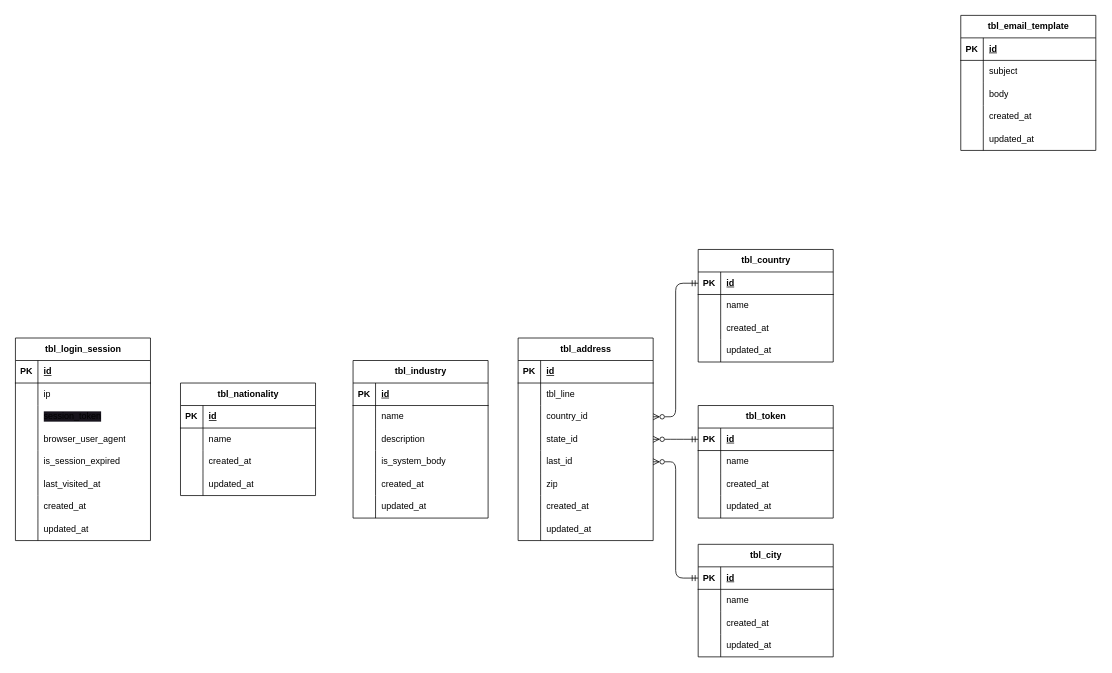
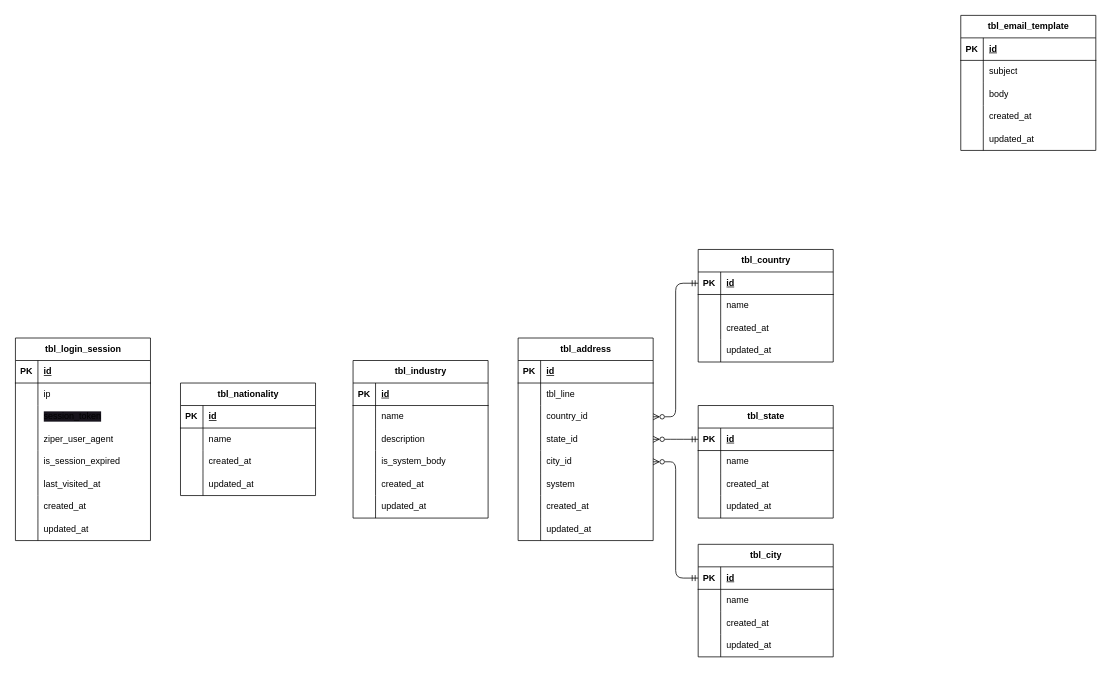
node "tbl_token": label "tbl_token" -> "tbl_state"
node "browser_user_agent": label "browser_user_agent" -> "ziper_user_agent"
node "last_id": label "last_id" -> "city_id"
node "zip": label "zip" -> "system"
